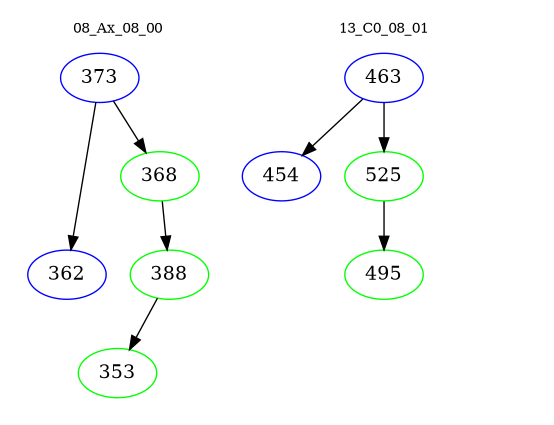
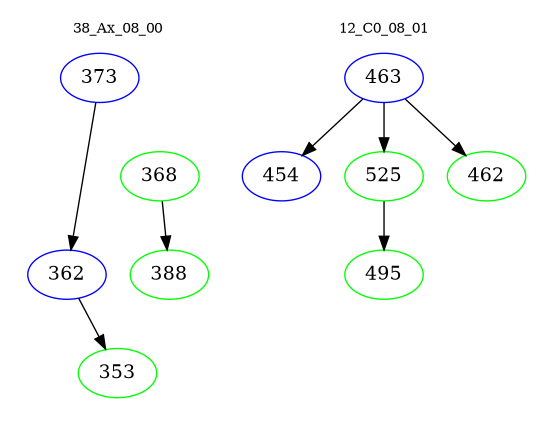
cluster "08_Ax_08_00": label "08_Ax_08_00" -> "38_Ax_08_00"
cluster "13_C0_08_01": label "13_C0_08_01" -> "12_C0_08_01"
edge "373" -> "368": removed
node "462": added
edge "388" -> "353": now "362" -> "353"
